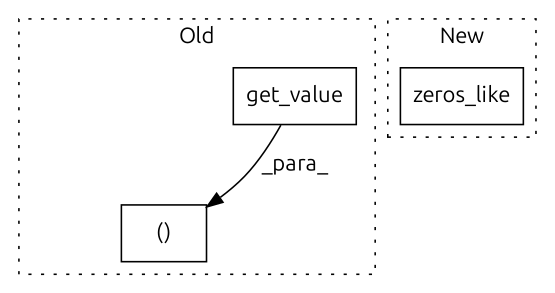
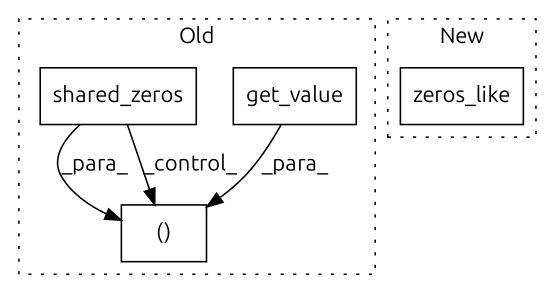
node "shared_zeros": added
